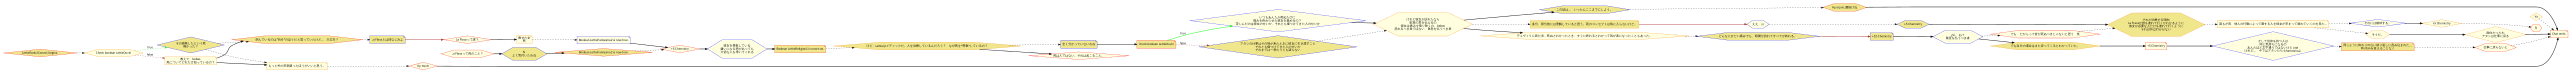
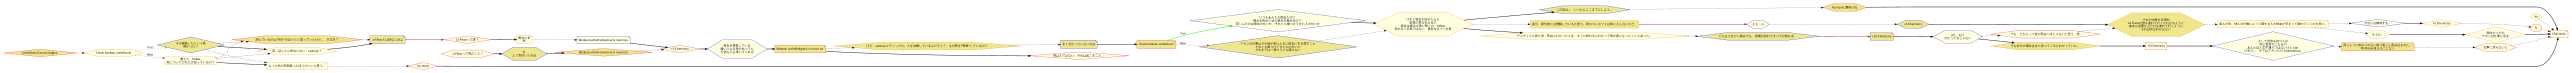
edge "Sí" -> "Chat ends.": added
node "¿Sí,、ね？ 敬意を払うべき者": label "¿Sí,、ね？ 敬意を払うべき者" -> "¿Sí,、ね？ 分かってるじゃない"
edge "教えて、babas 死についてどれだけ知っているの？" -> "病んでいるのは*自分*のほうだと思っていたけど…　大丈夫？": style bold -> dashed
node "笑　話したら終わらない。Lettieは？": added
edge "けど、Lettieはメディックだ。人を治療しているんだろう？　なぜ死を*尊敬*しているの？" -> "死は人ではない。それは起こること。": now "Boolean LettieReligion1 is now true." -> "死は人ではない。それは起こること。"
